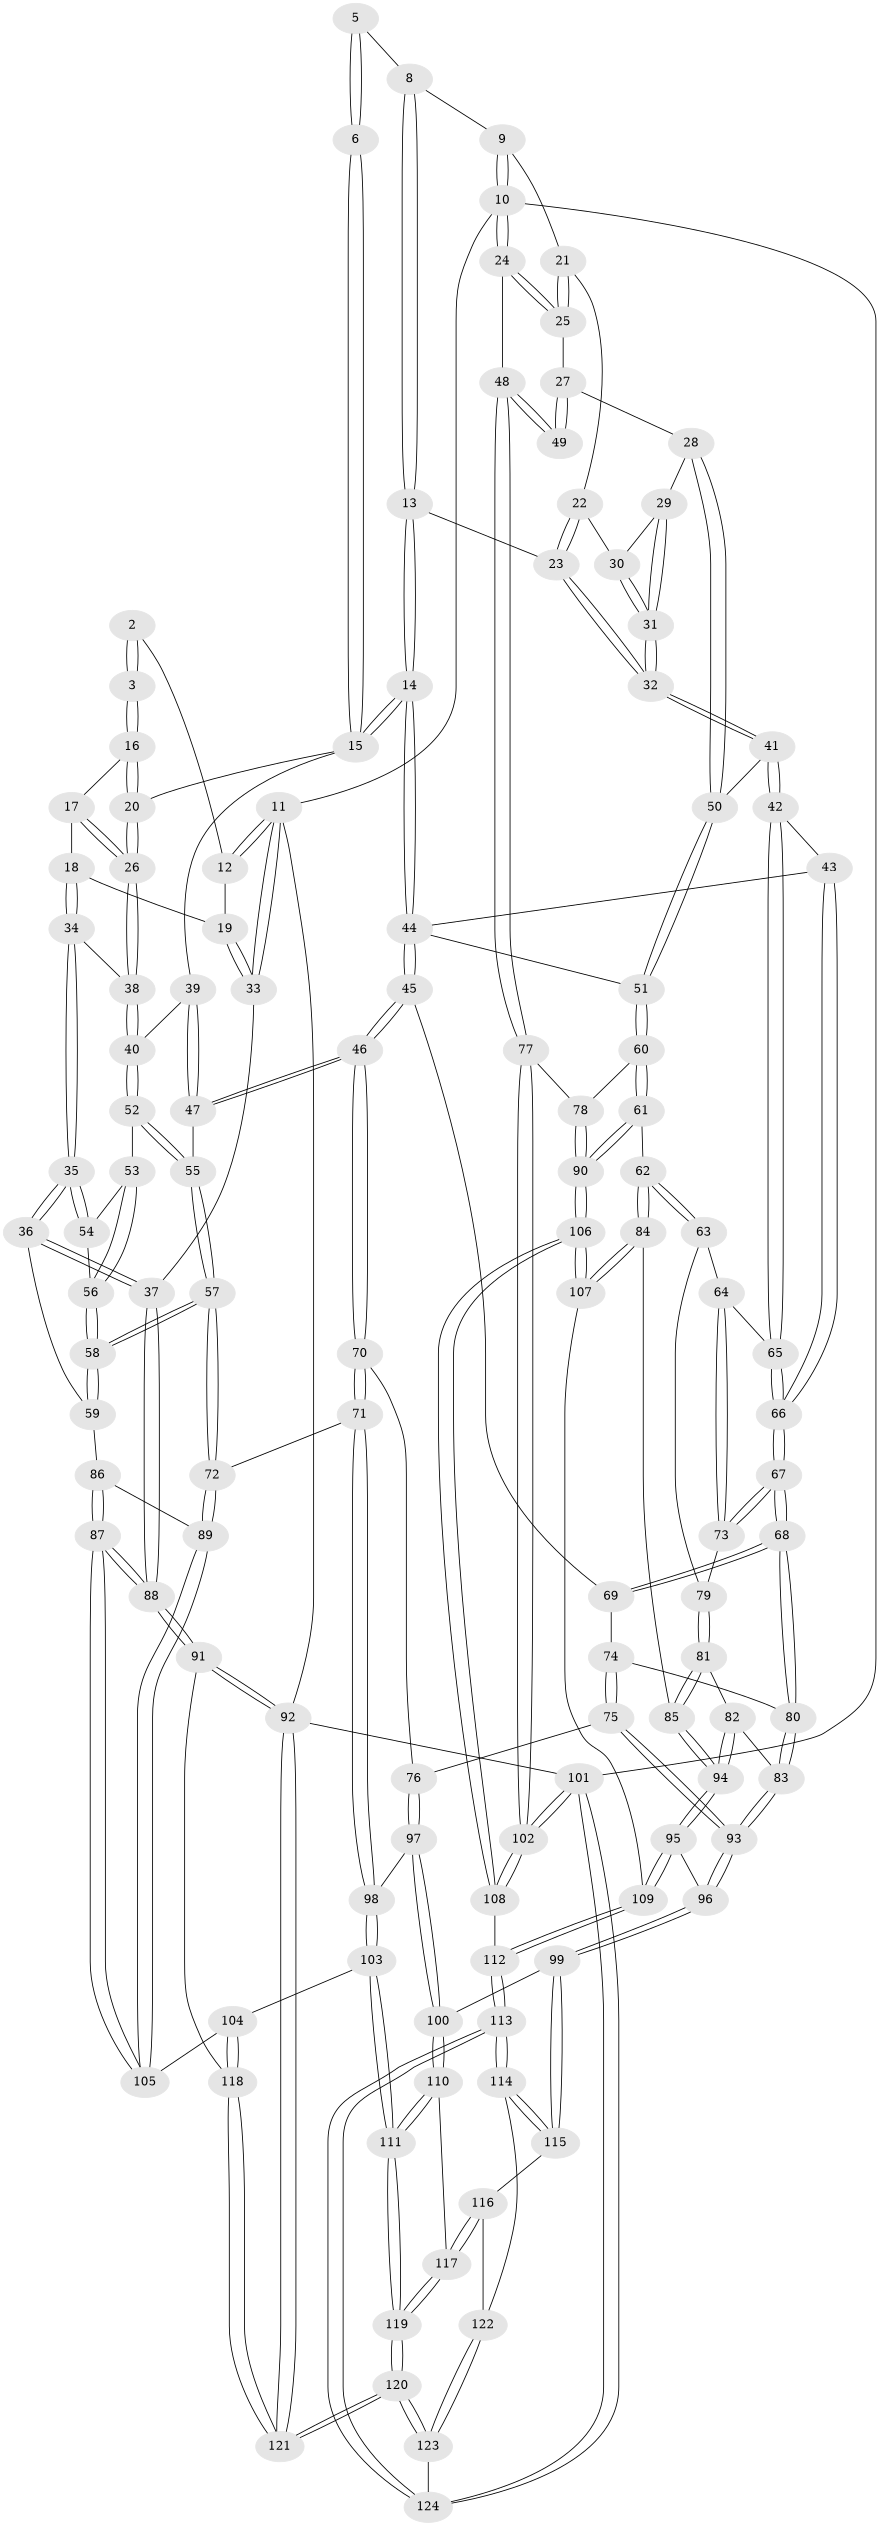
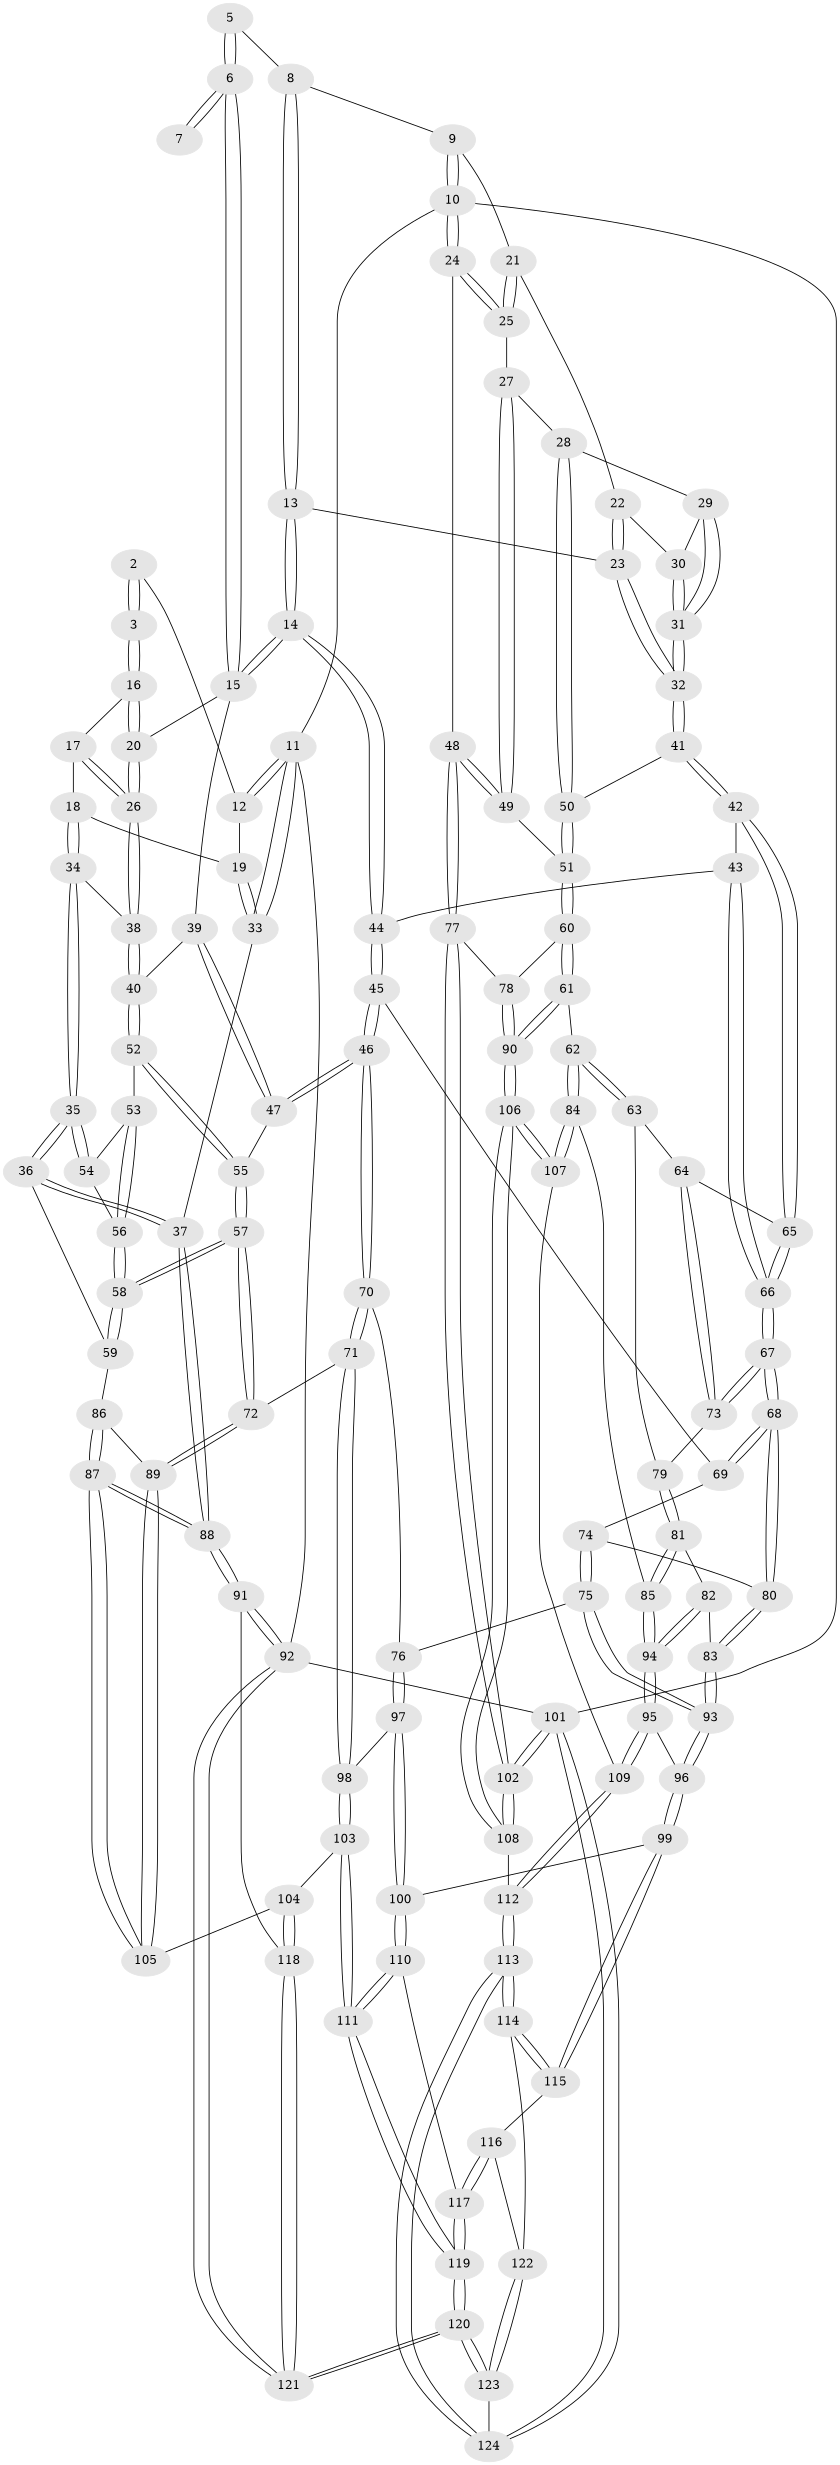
node "7": added
edge "44" -- "51": now "49" -- "51"
